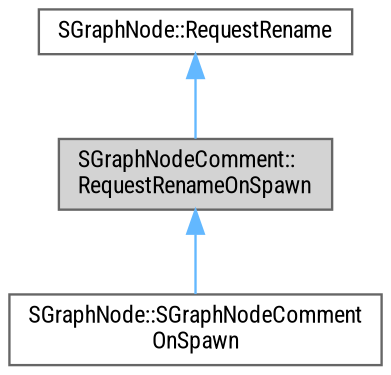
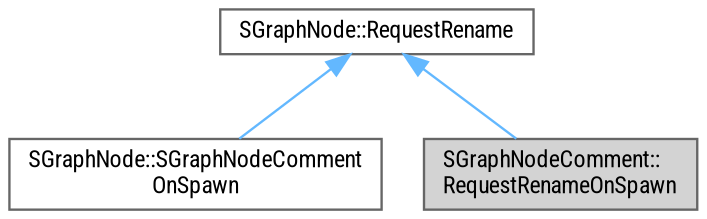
edge "SGraphNode::SGraphNodeComment OnSpawn" -> "SGraphNodeComment:: RequestRenameOnSpawn": now "SGraphNode::SGraphNodeComment OnSpawn" -> "SGraphNode::RequestRename"
